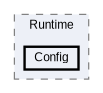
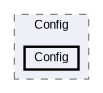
cluster "Runtime": label "Runtime" -> "Config"
